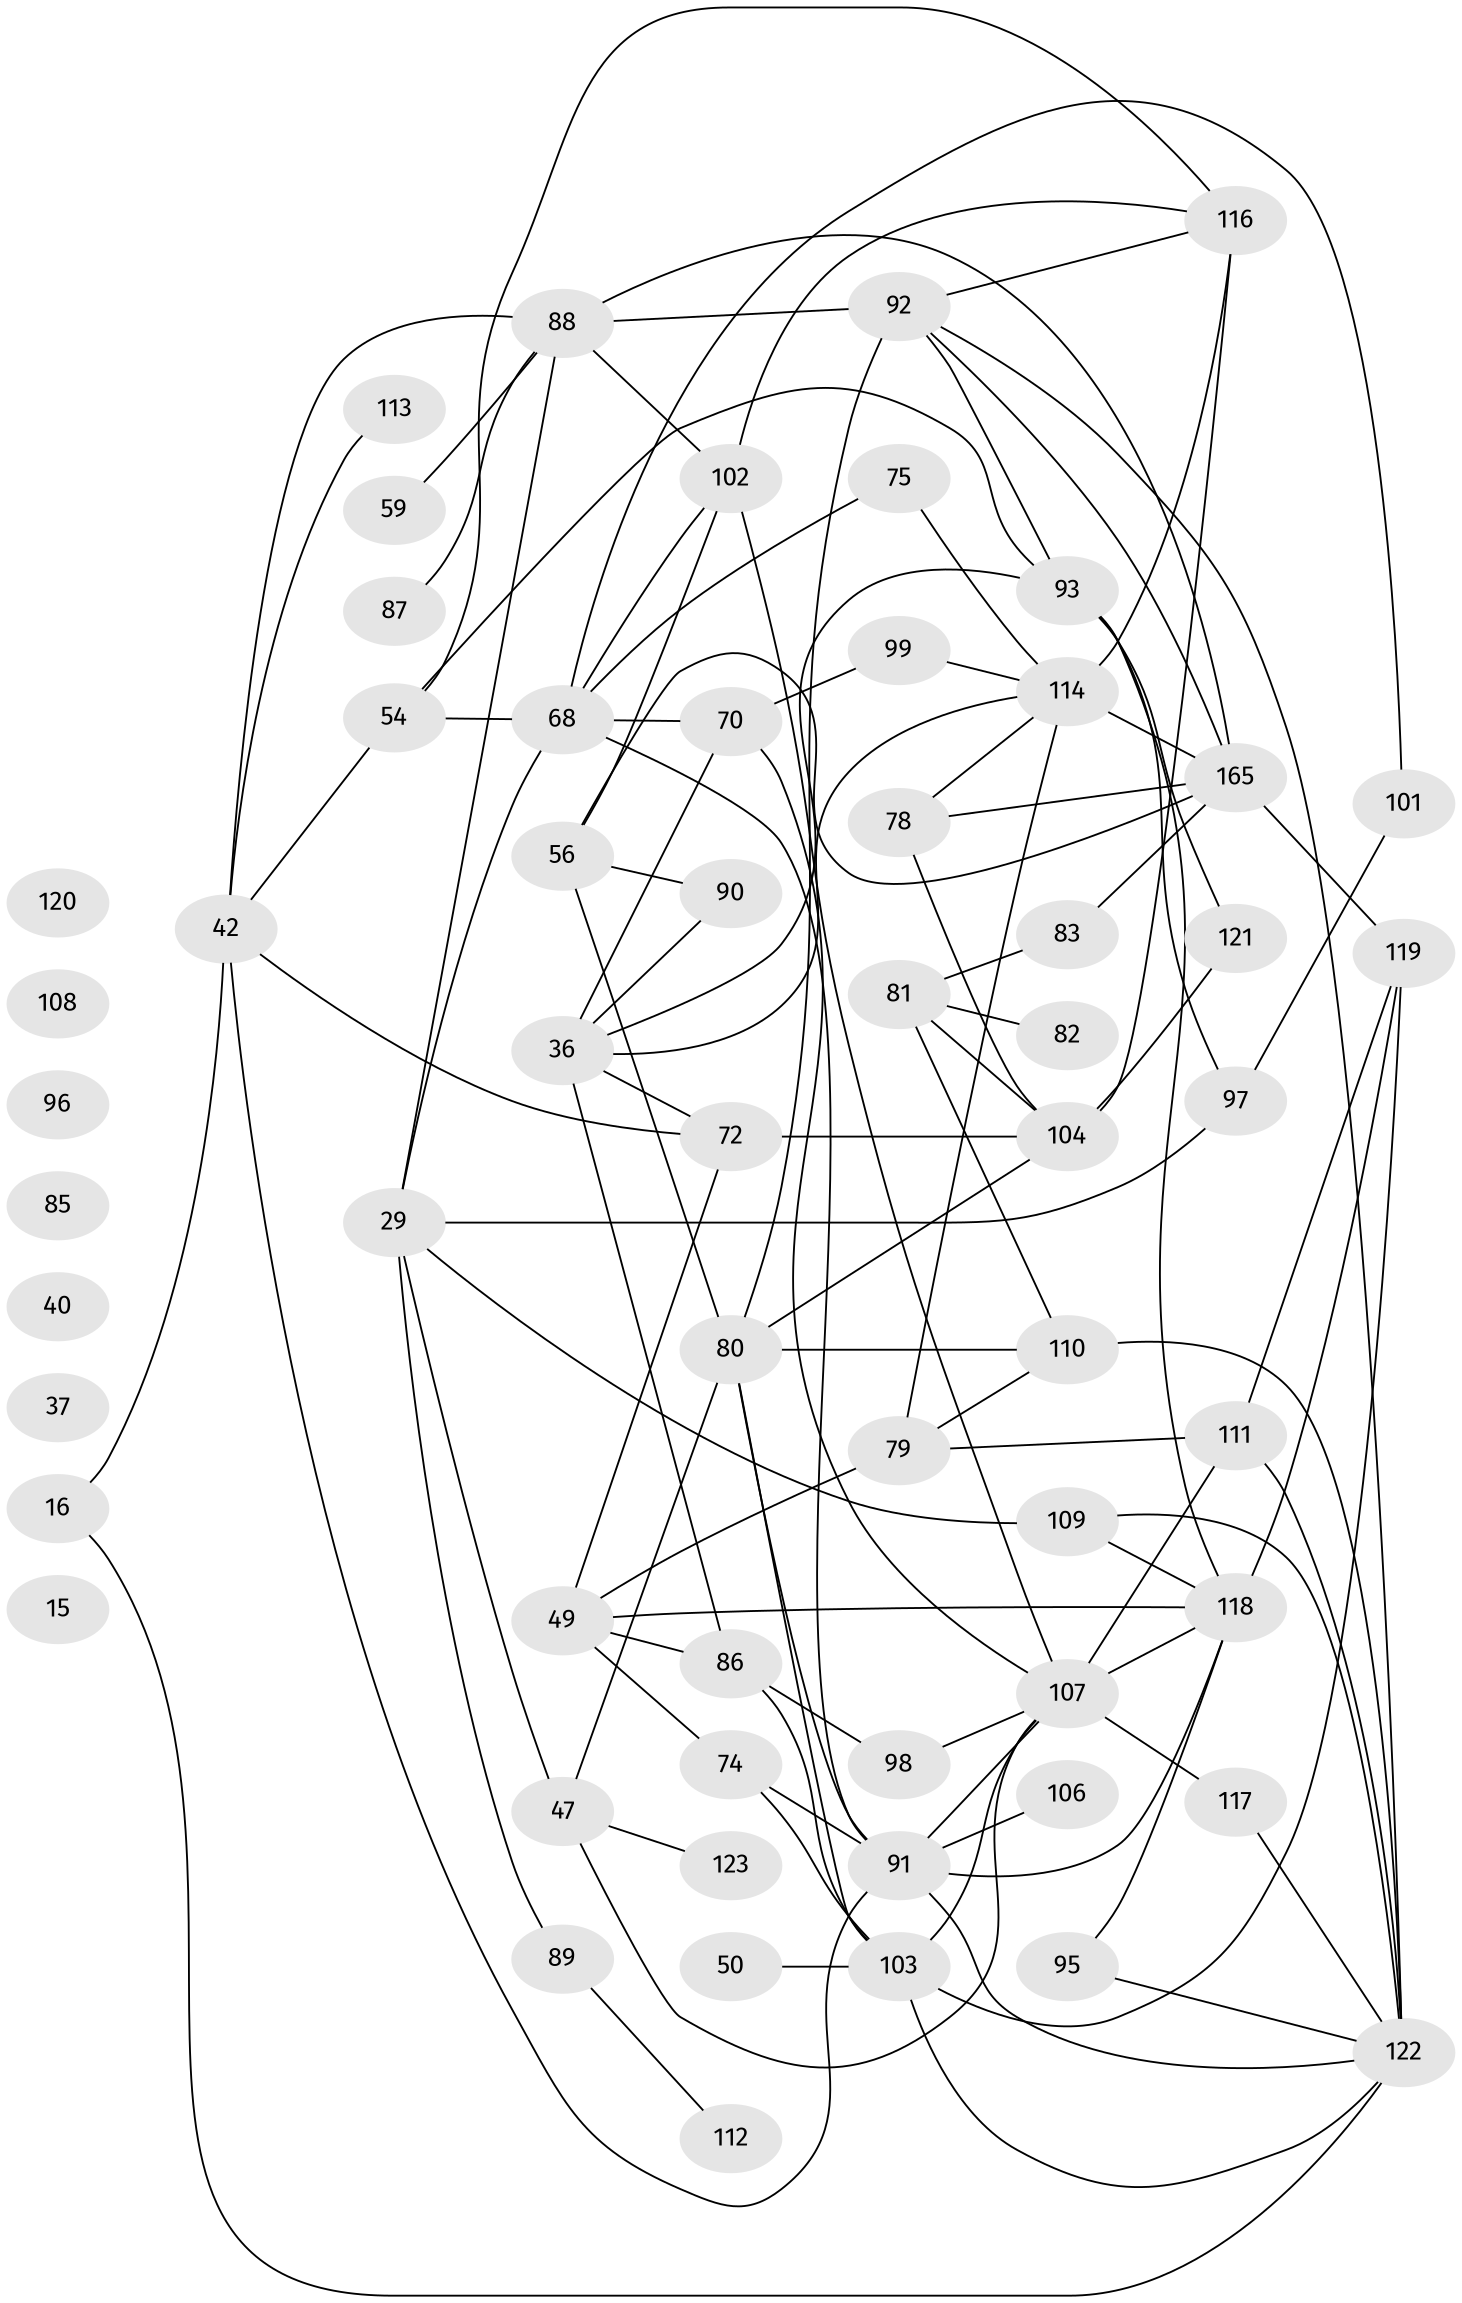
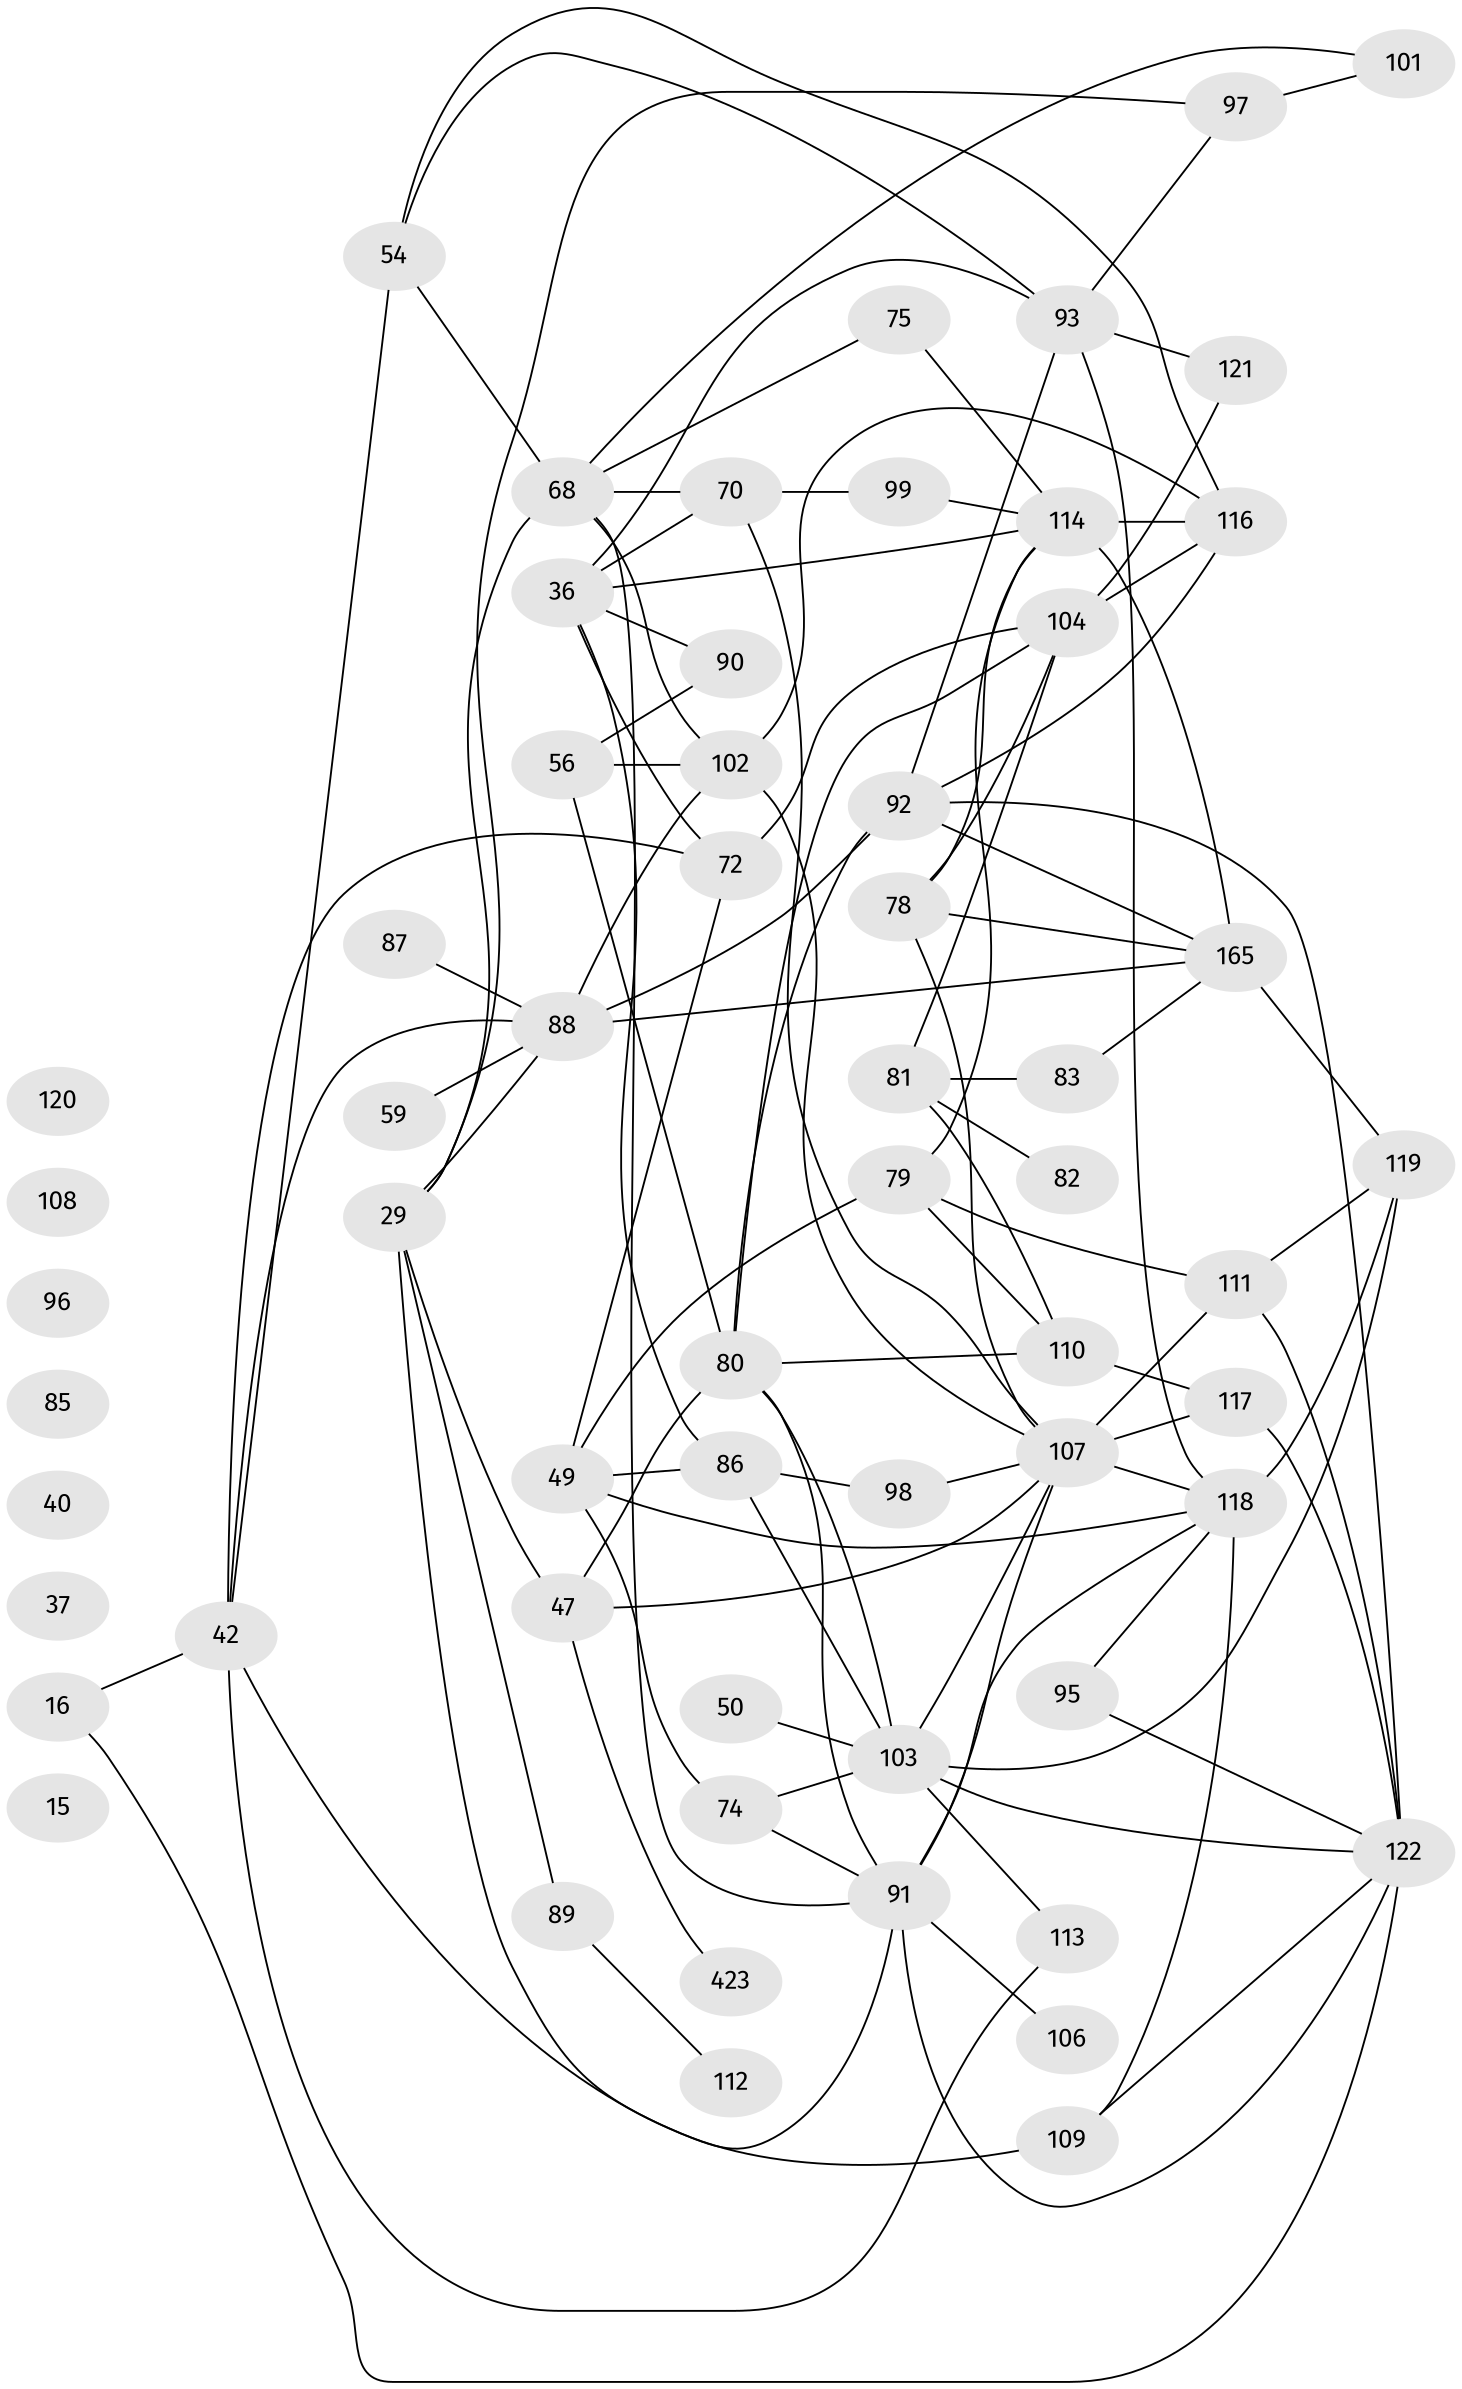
edge "165" -- "56": removed
edge "78" -- "107": added
edge "110" -- "122": now "110" -- "117"
edge "103" -- "113": added
node "123": label "123" -> "423"
